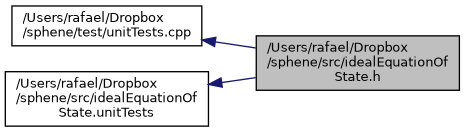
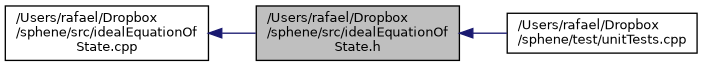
edge "/Users/rafael/Dropbox /sphene/src/idealEquationOf State.h" -> "/Users/rafael/Dropbox /sphene/test/unitTests.cpp": reversed
node "/Users/rafael/Dropbox /sphene/src/idealEquationOf State.unitTests": label "/Users/rafael/Dropbox /sphene/src/idealEquationOf State.unitTests" -> "/Users/rafael/Dropbox /sphene/src/idealEquationOf State.cpp"
